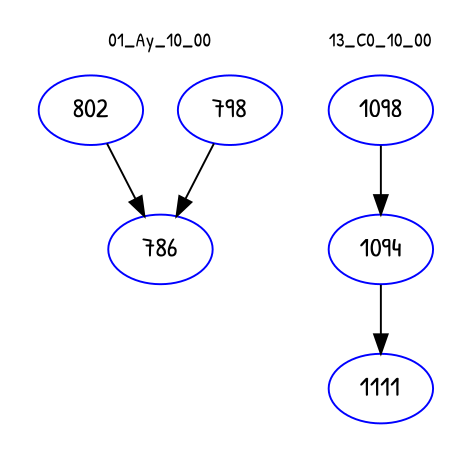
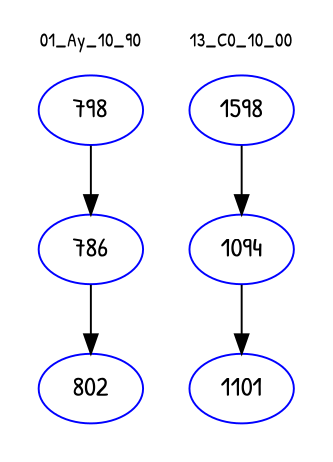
cluster "01_Ay_10_00": label "01_Ay_10_00" -> "01_Ay_10_90"
node "1098": label "1098" -> "1598"
edge "802" -> "786": reversed
node "1111": label "1111" -> "1101"
